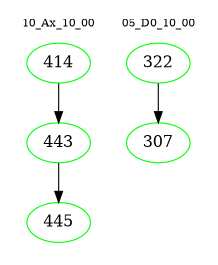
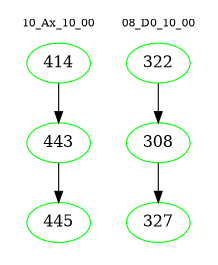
cluster "05_D0_10_00": label "05_D0_10_00" -> "08_D0_10_00"
node "307": label "307" -> "308"
node "327": added
